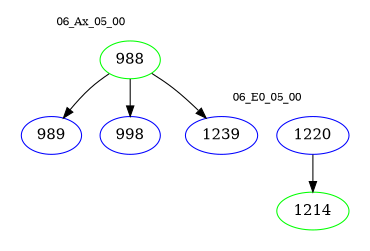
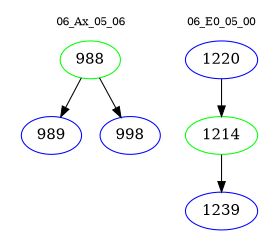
cluster "06_Ax_05_00": label "06_Ax_05_00" -> "06_Ax_05_06"
edge "988" -> "1239": now "1214" -> "1239"
